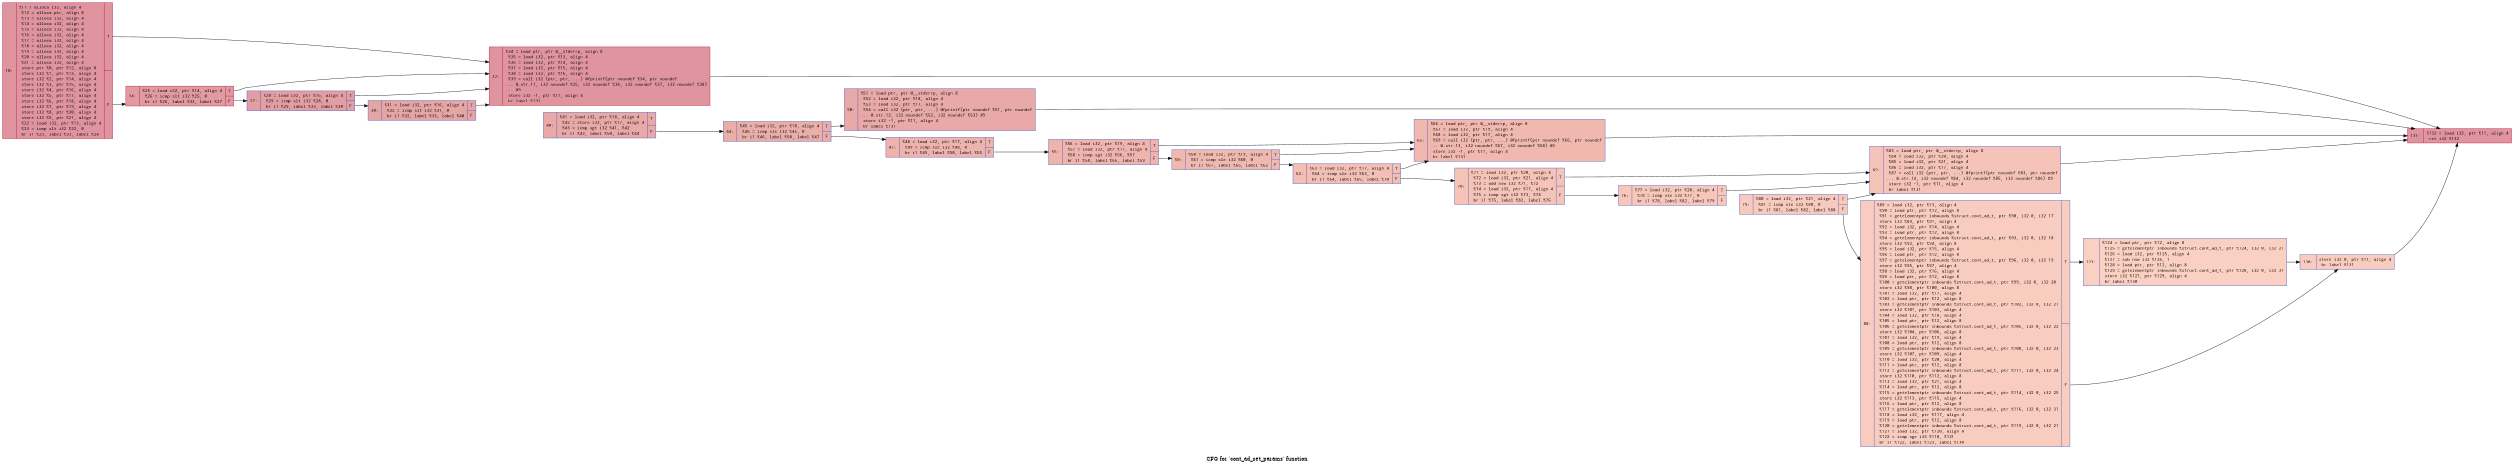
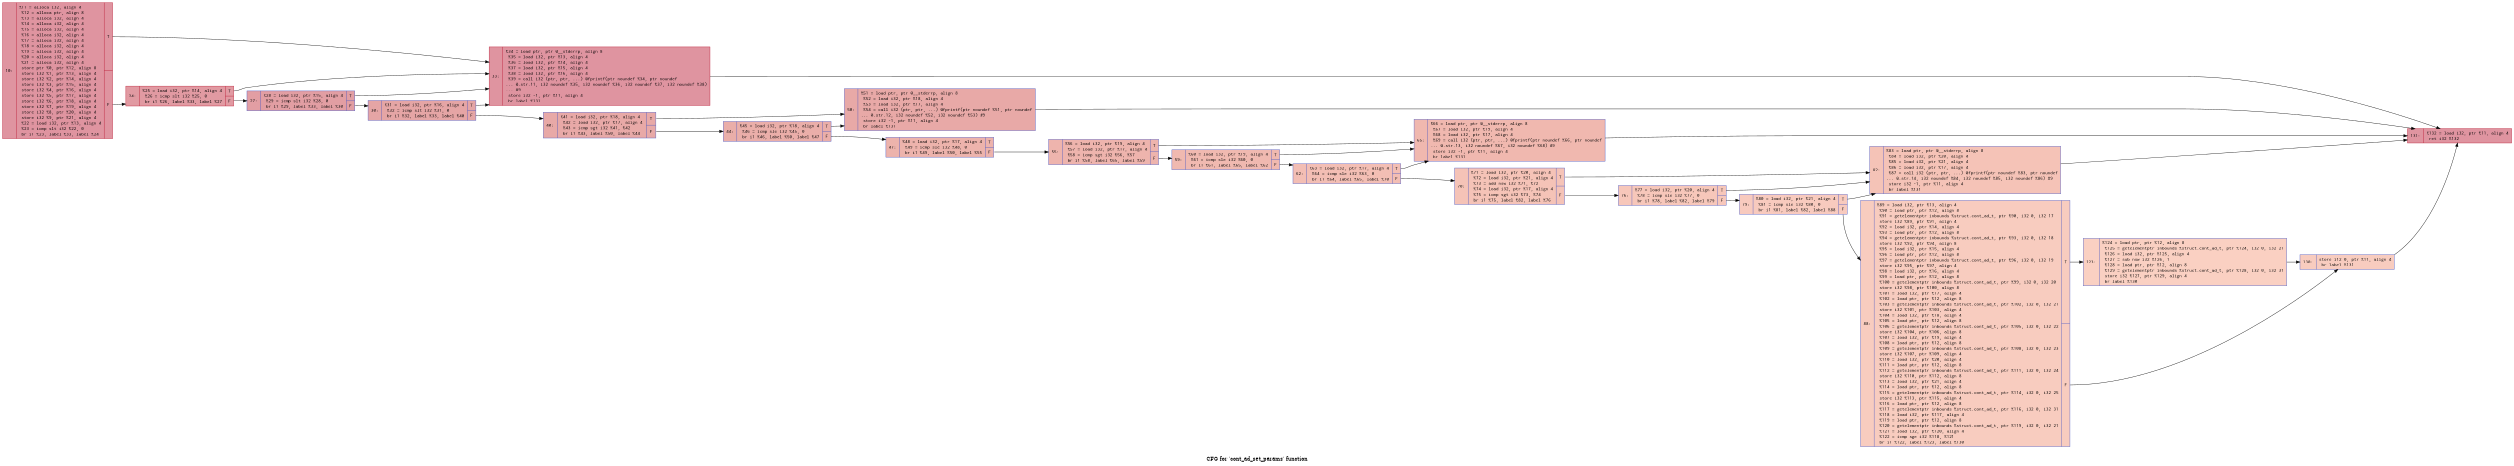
edge "30:" -> "40:": added
edge "40:" -> "50:": added
node "40:": text "%42 = store i32, ptr %17, align 4" -> "%42 = load i32, ptr %17, align 4"
edge "76:" -> "79:": added
node "130:": text "store i32 0, ptr %11, align 4" -> "store i12 0, ptr %11, align 4"
